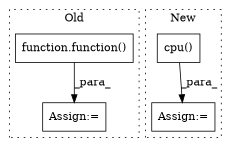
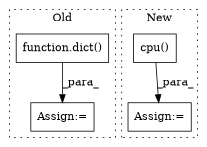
node "function.function()": label "function.function()" -> "function.dict()"
